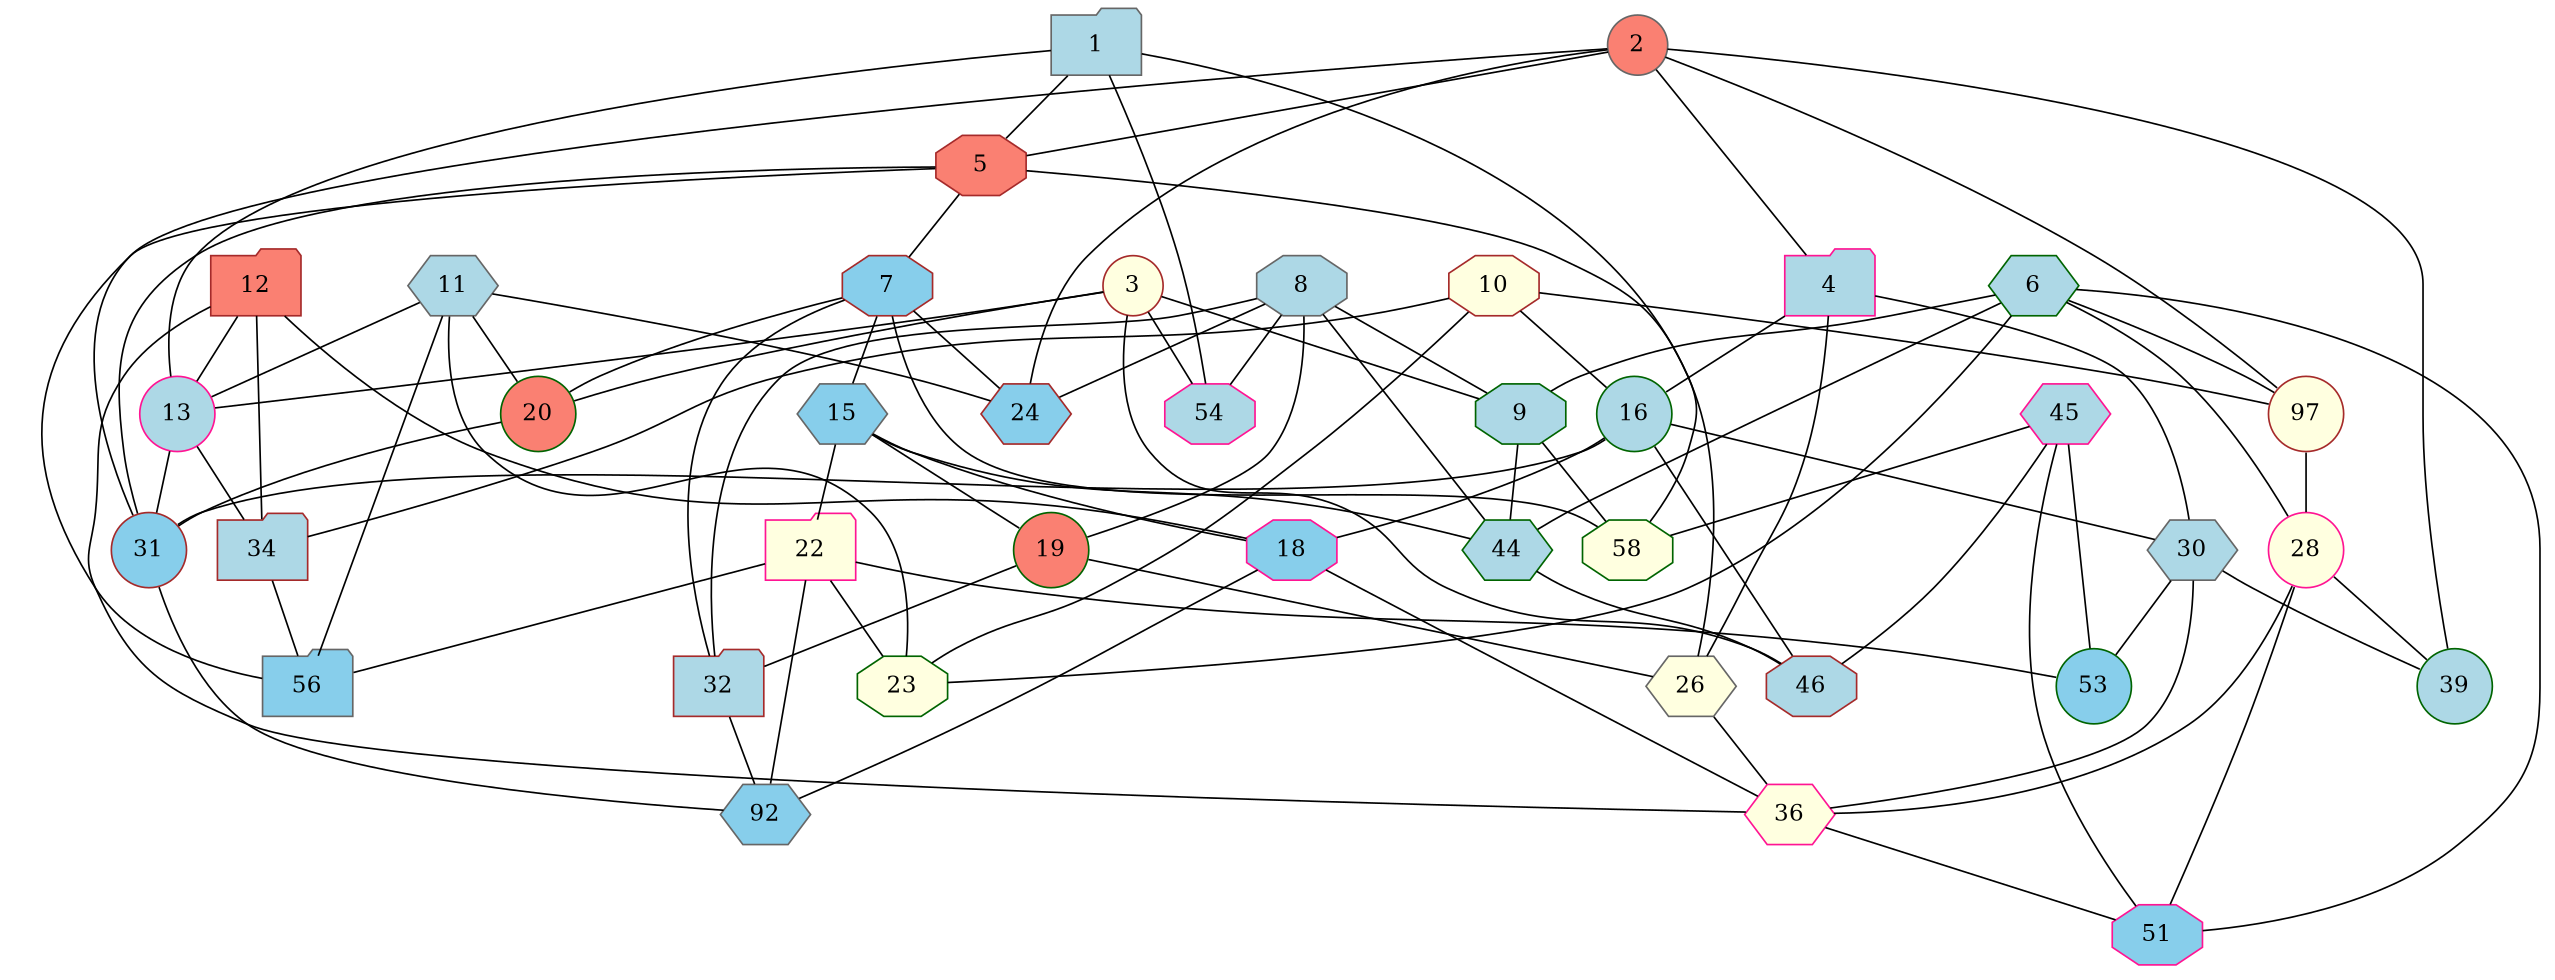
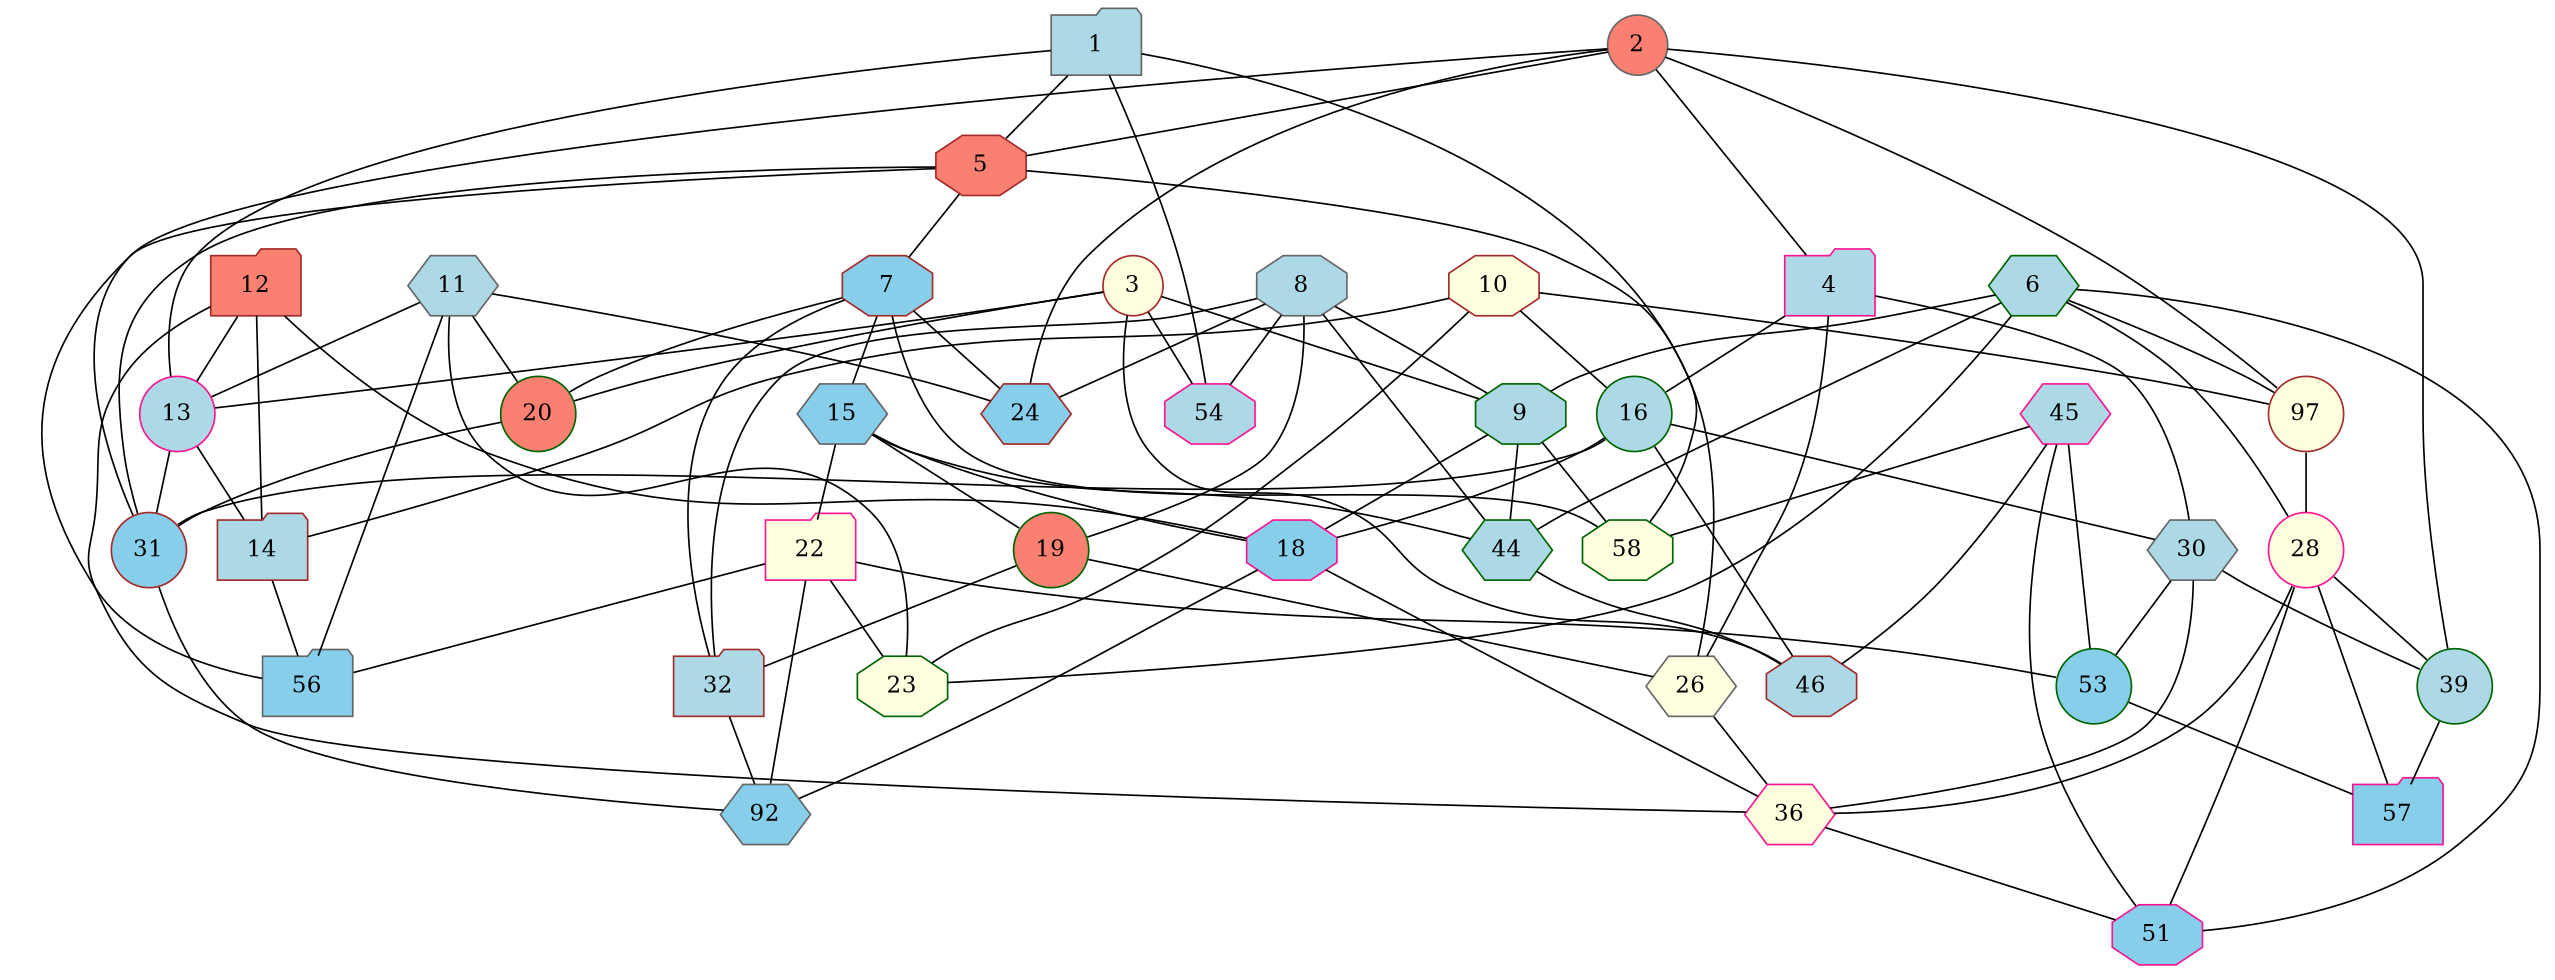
edge "9" -- "18": added
node "34": label "34" -> "14"
node "57": added
